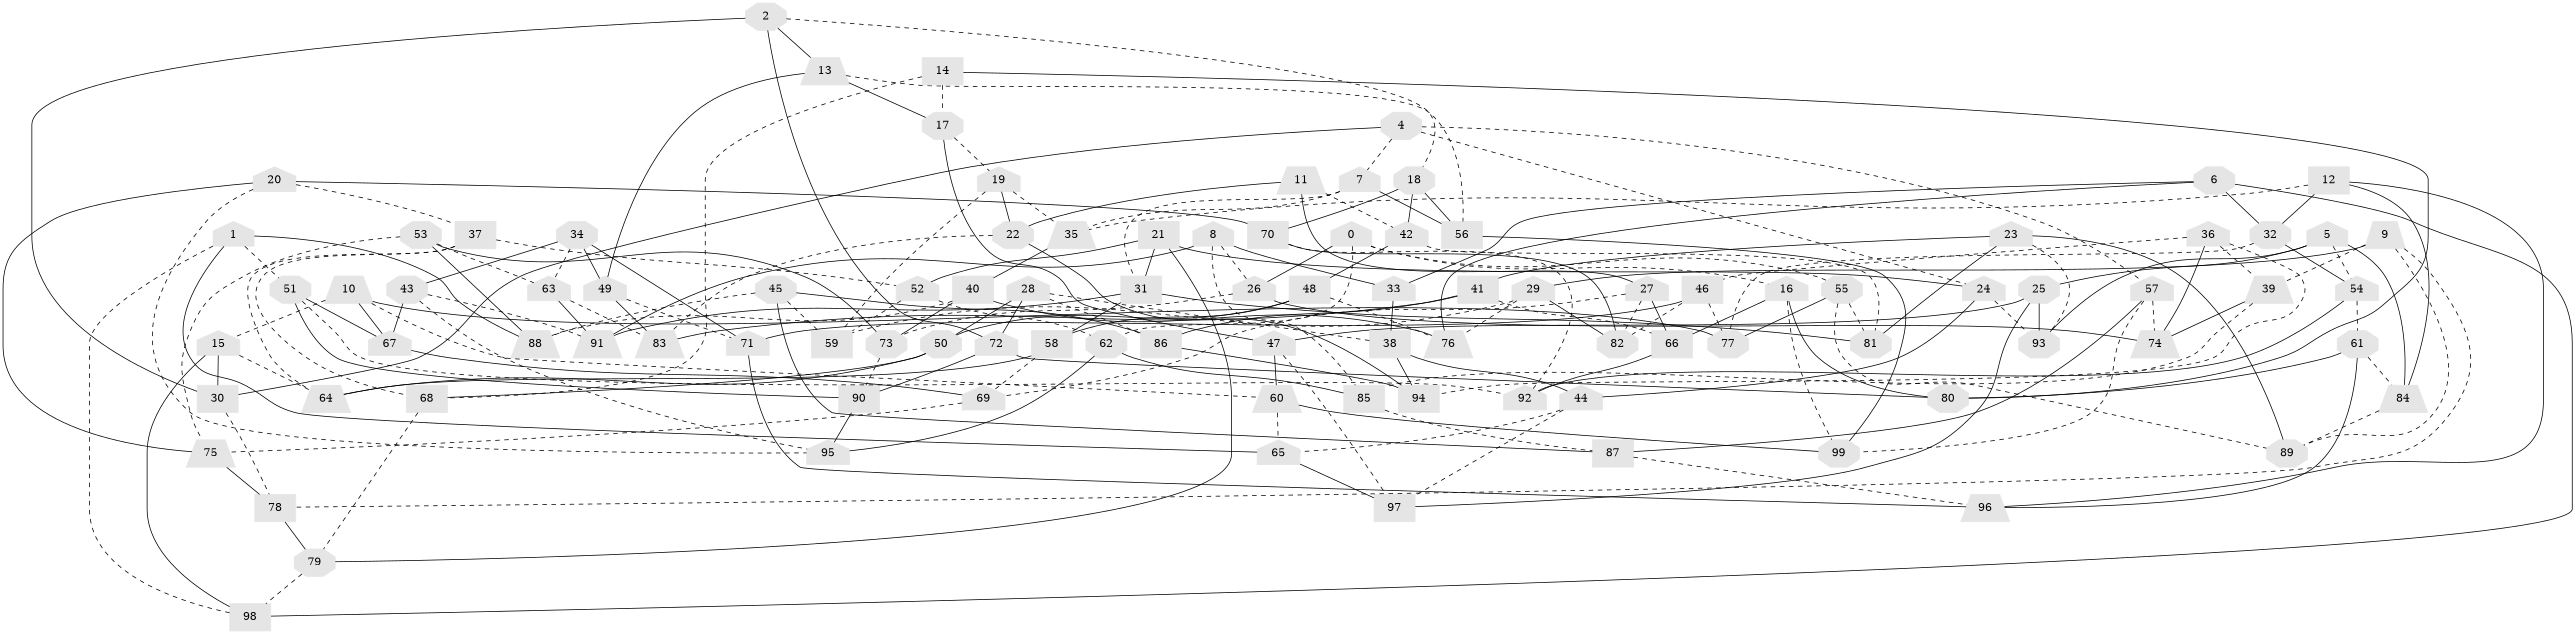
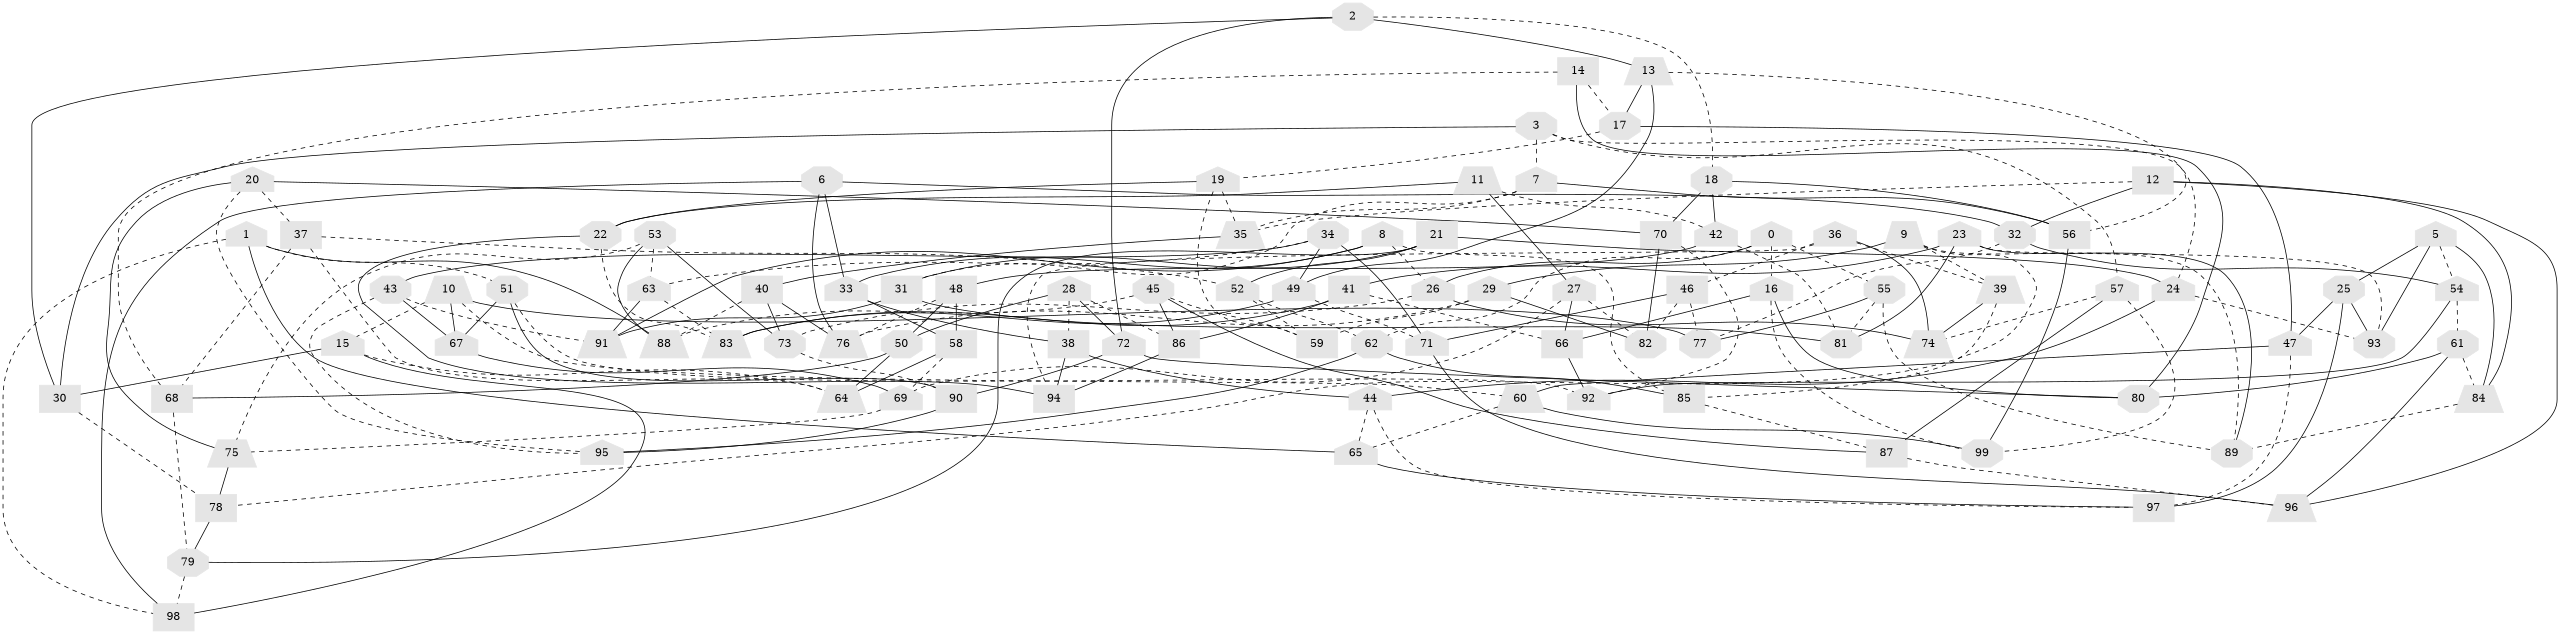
node "4": label "4" -> "3"
edge "31" -- "58": now "33" -- "58"
